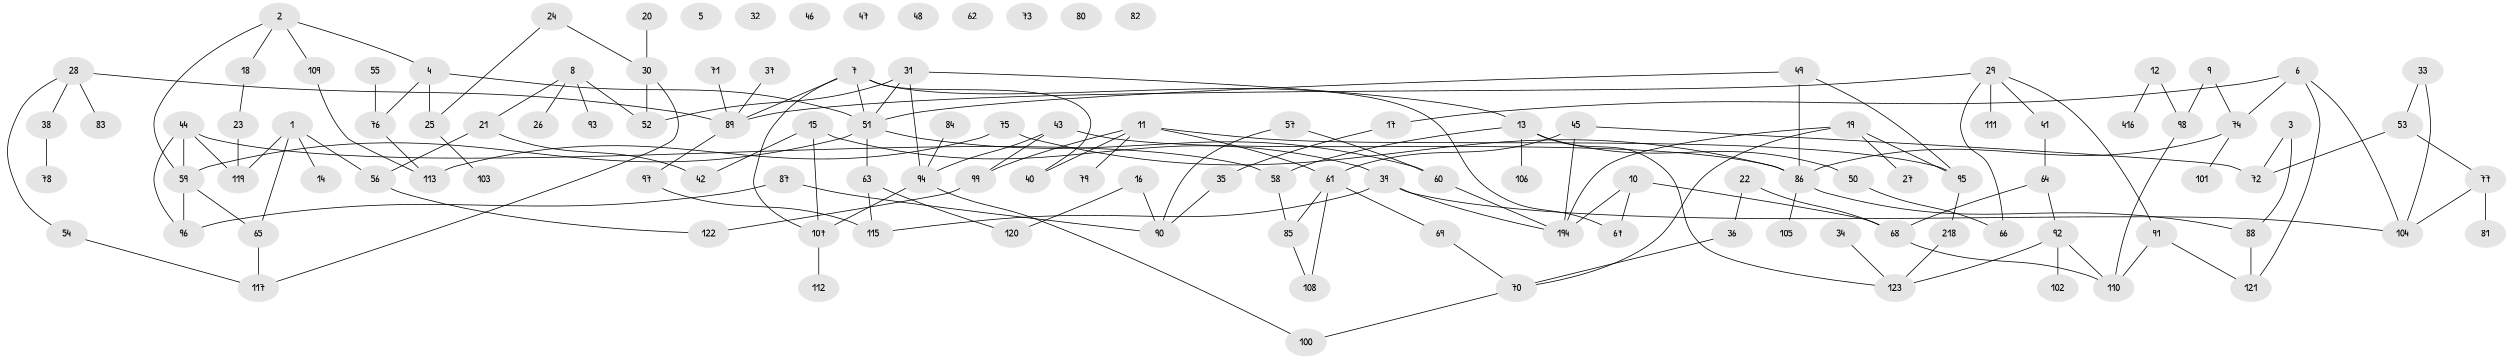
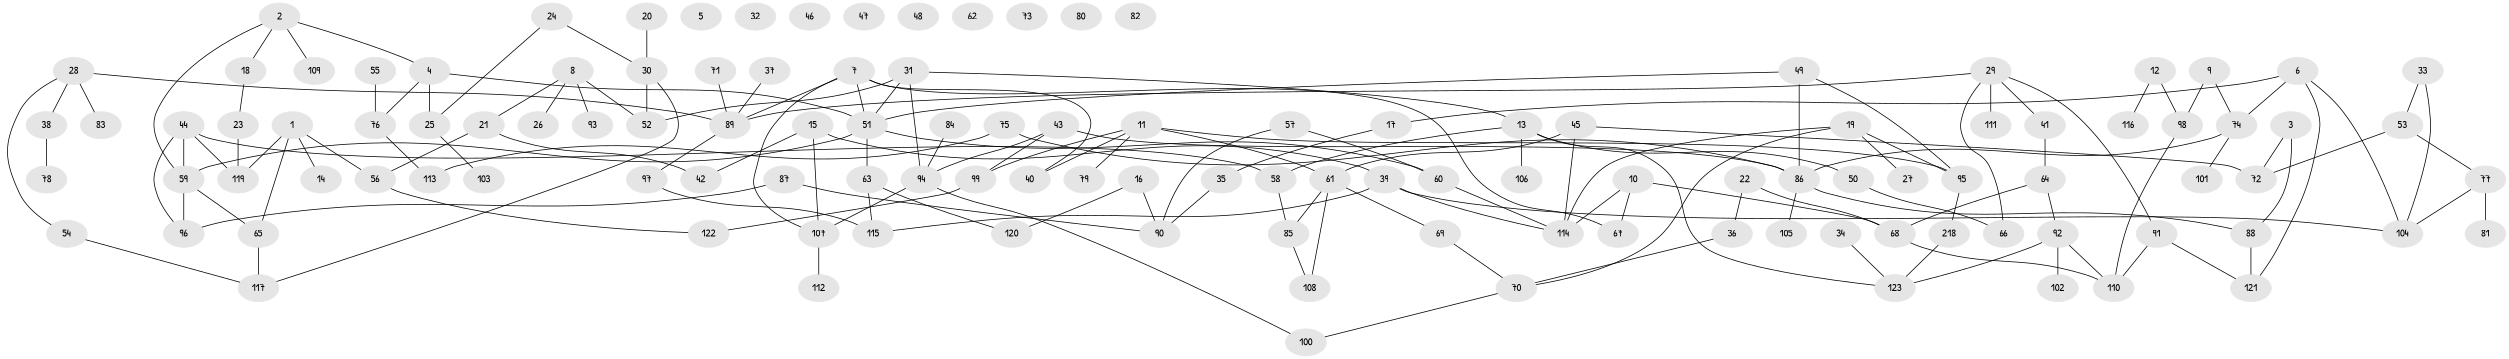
node "416": label "416" -> "116"
edge "109" -- "113": removed
node "194": label "194" -> "114"
